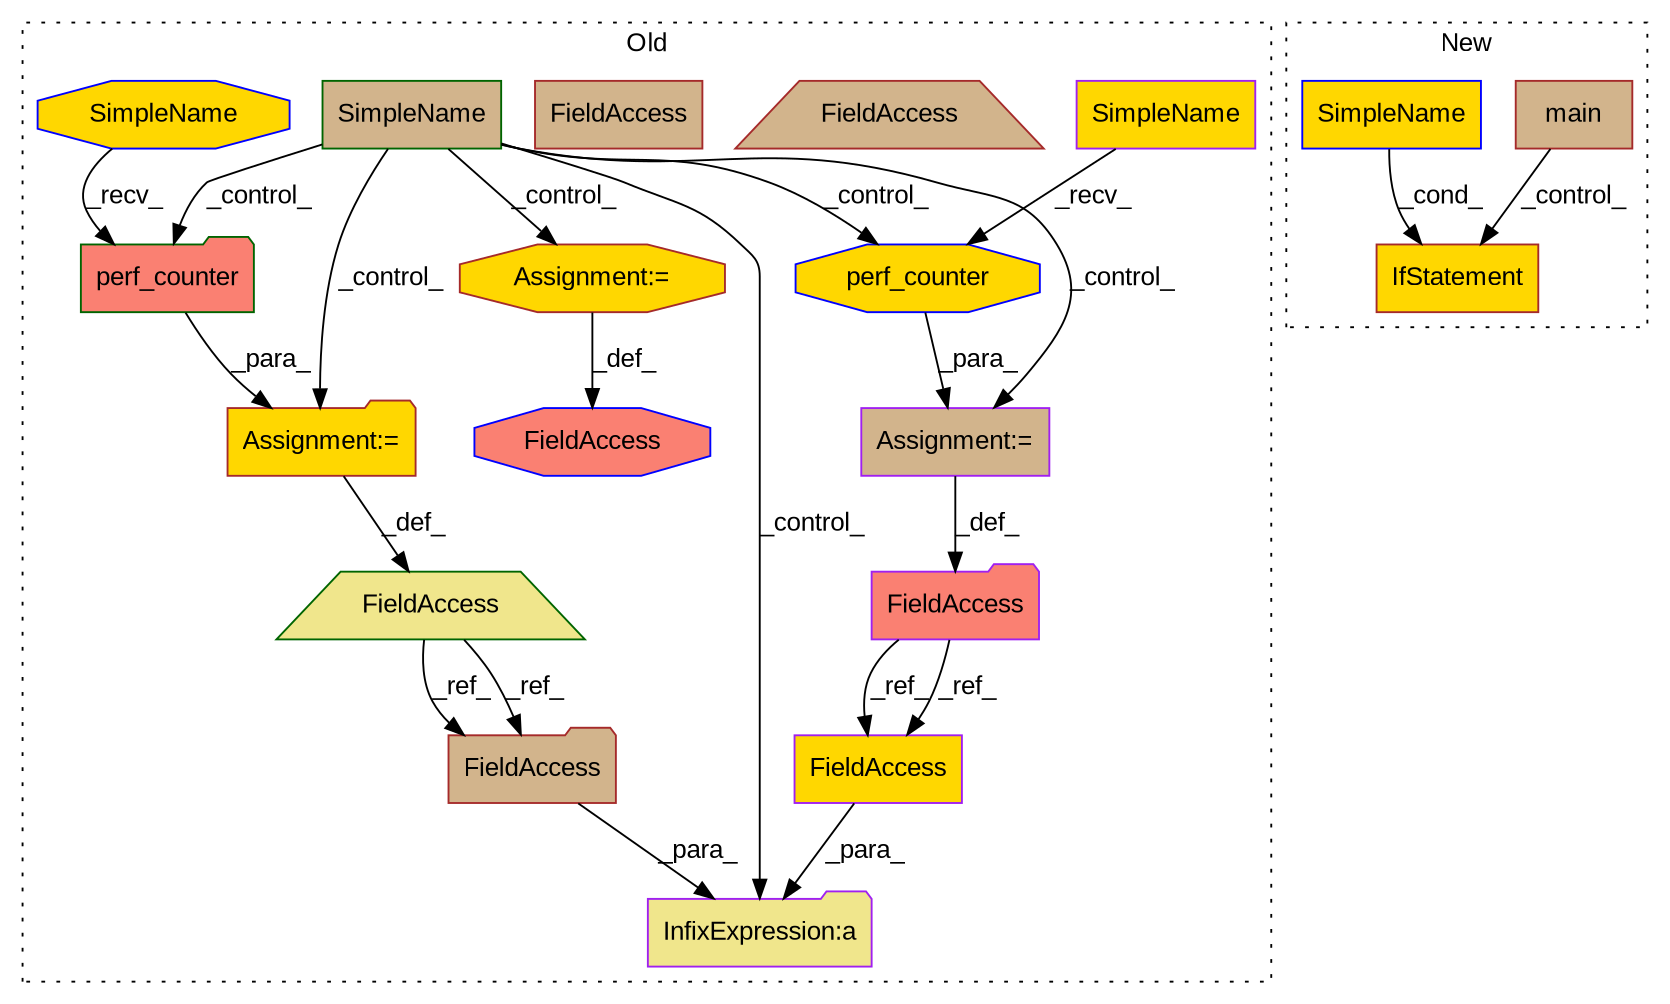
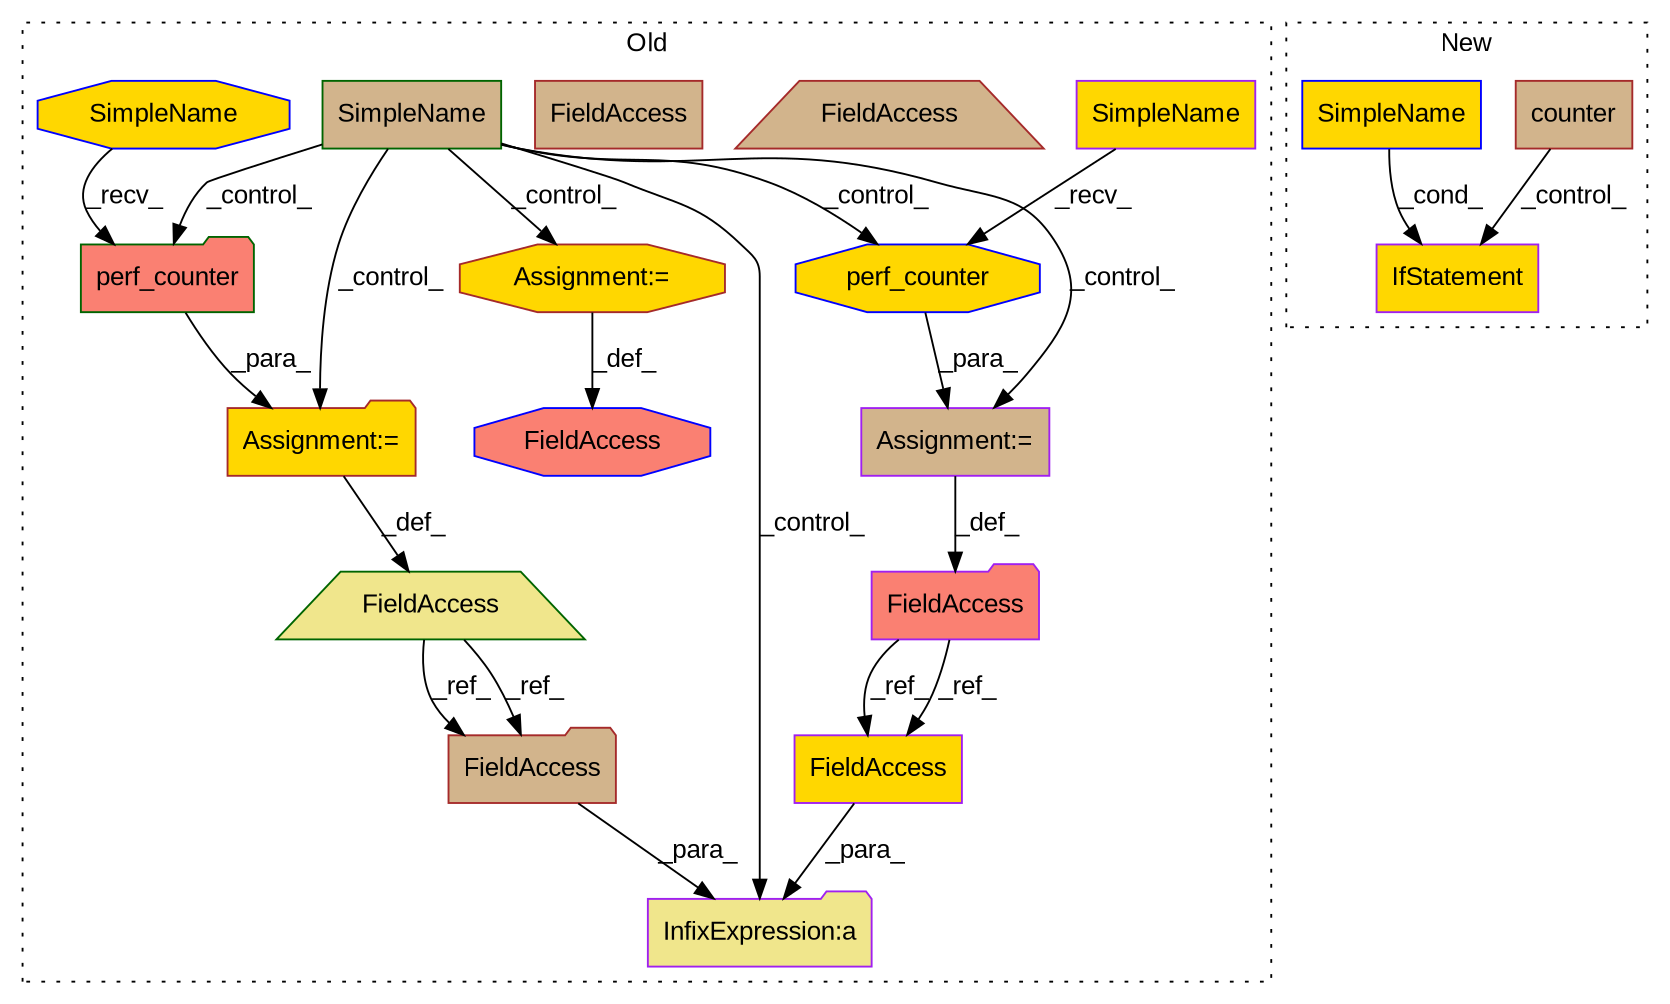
node "main": label "main" -> "counter"
node "IfStatement": color brown -> purple
